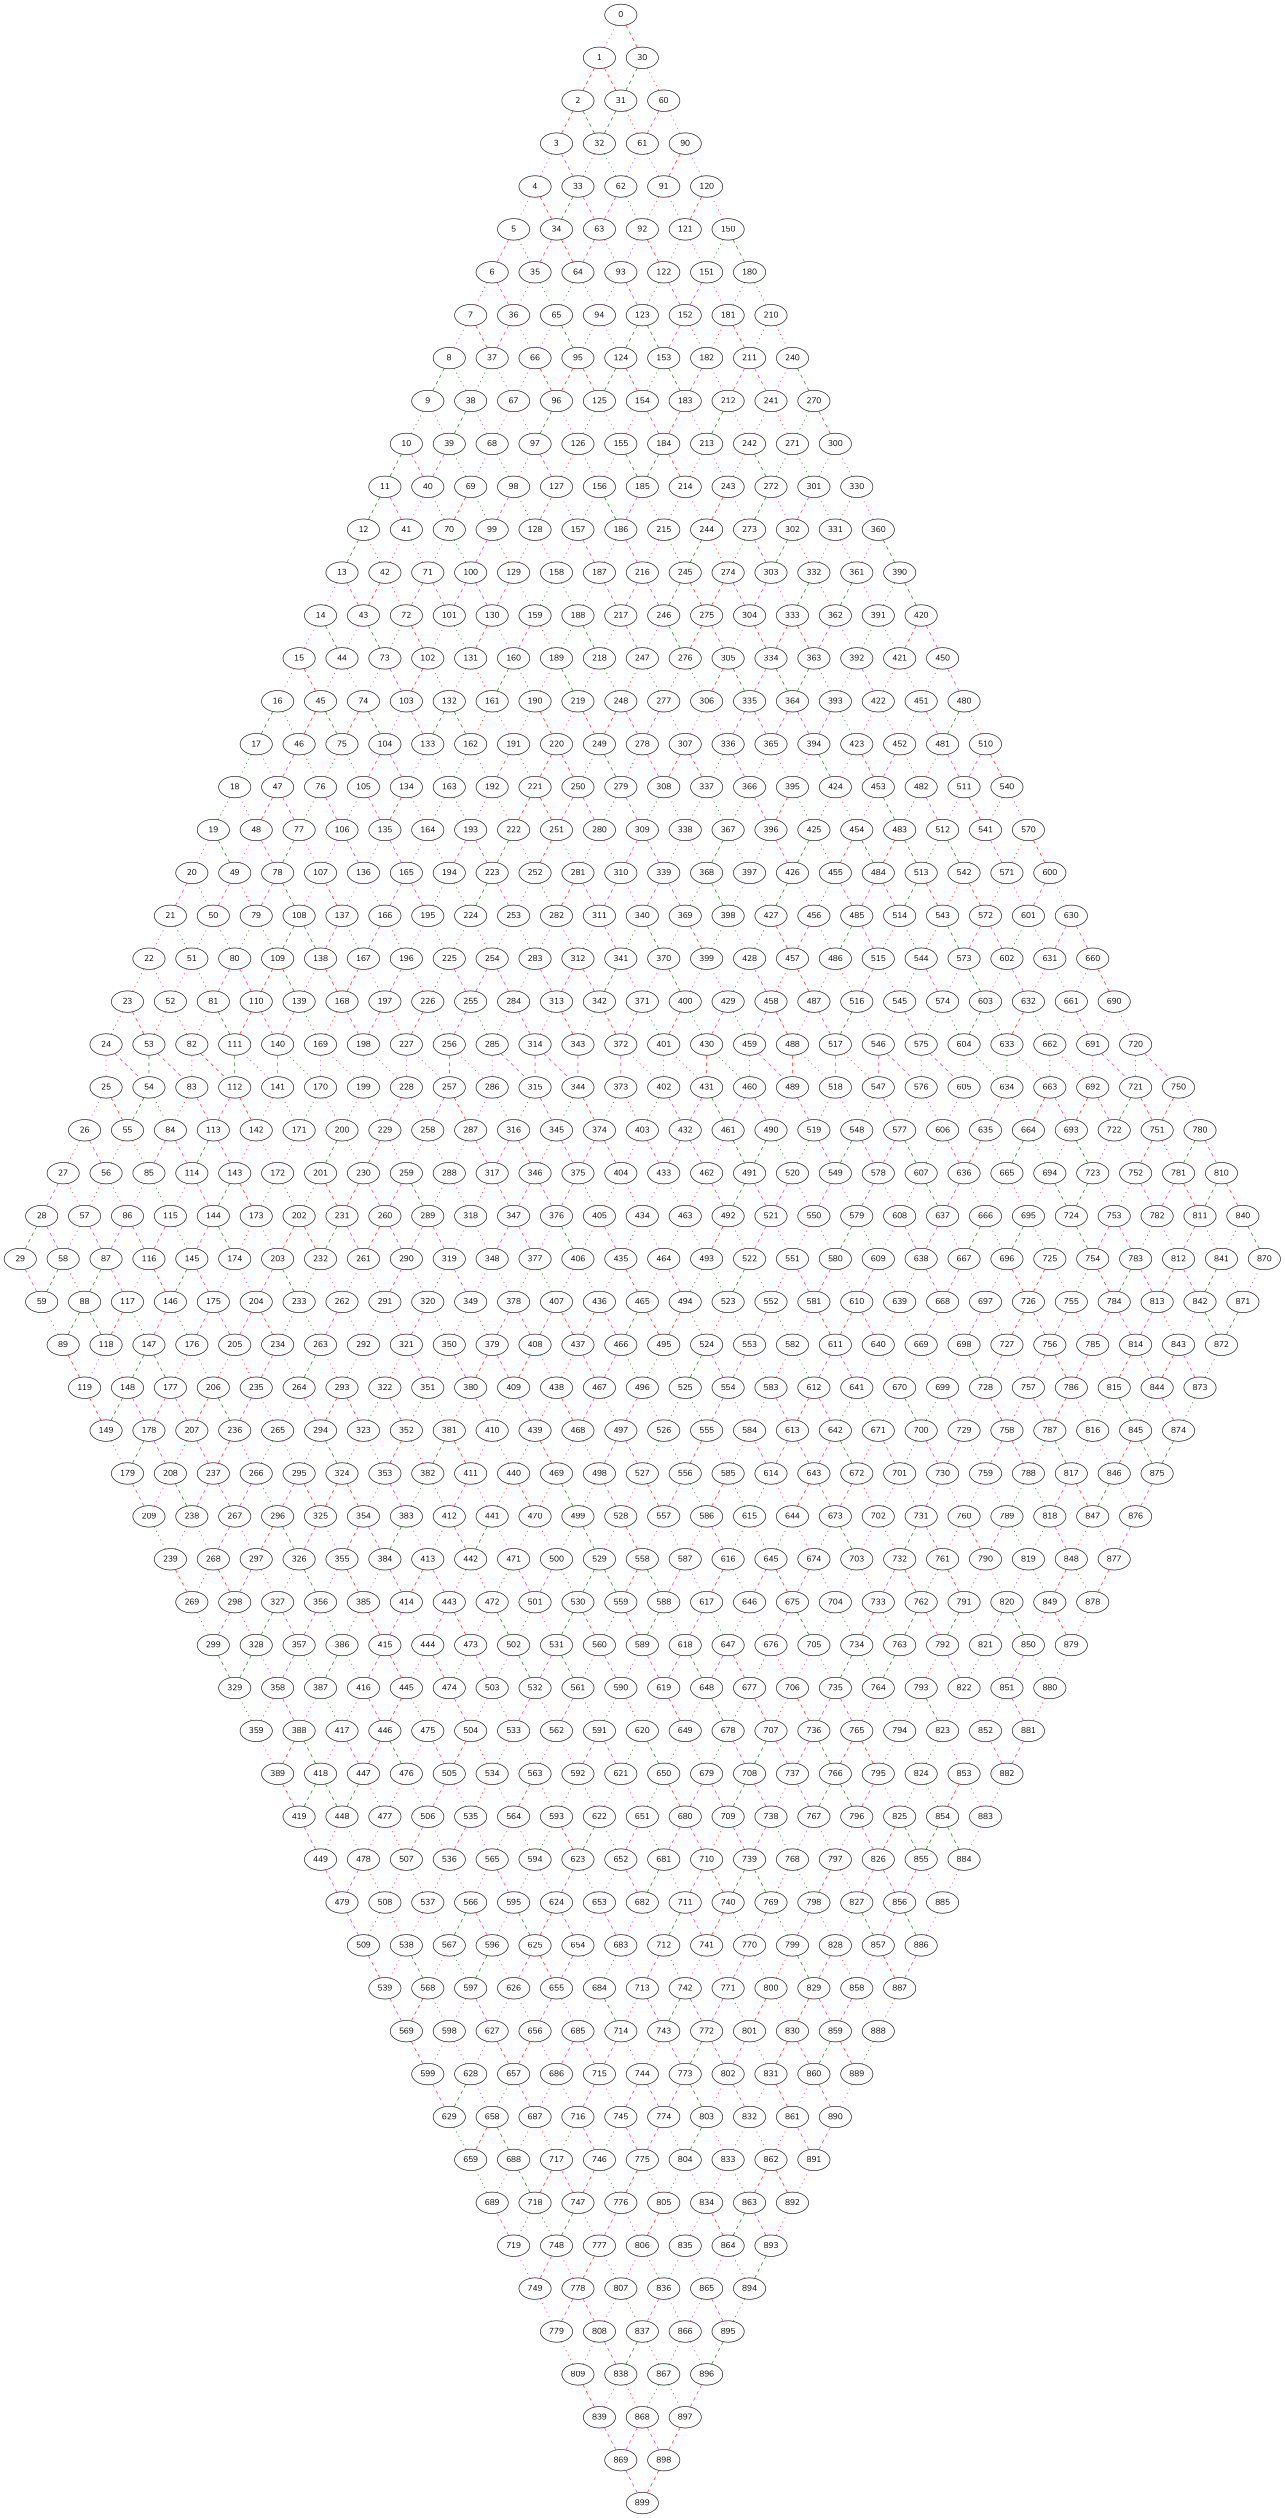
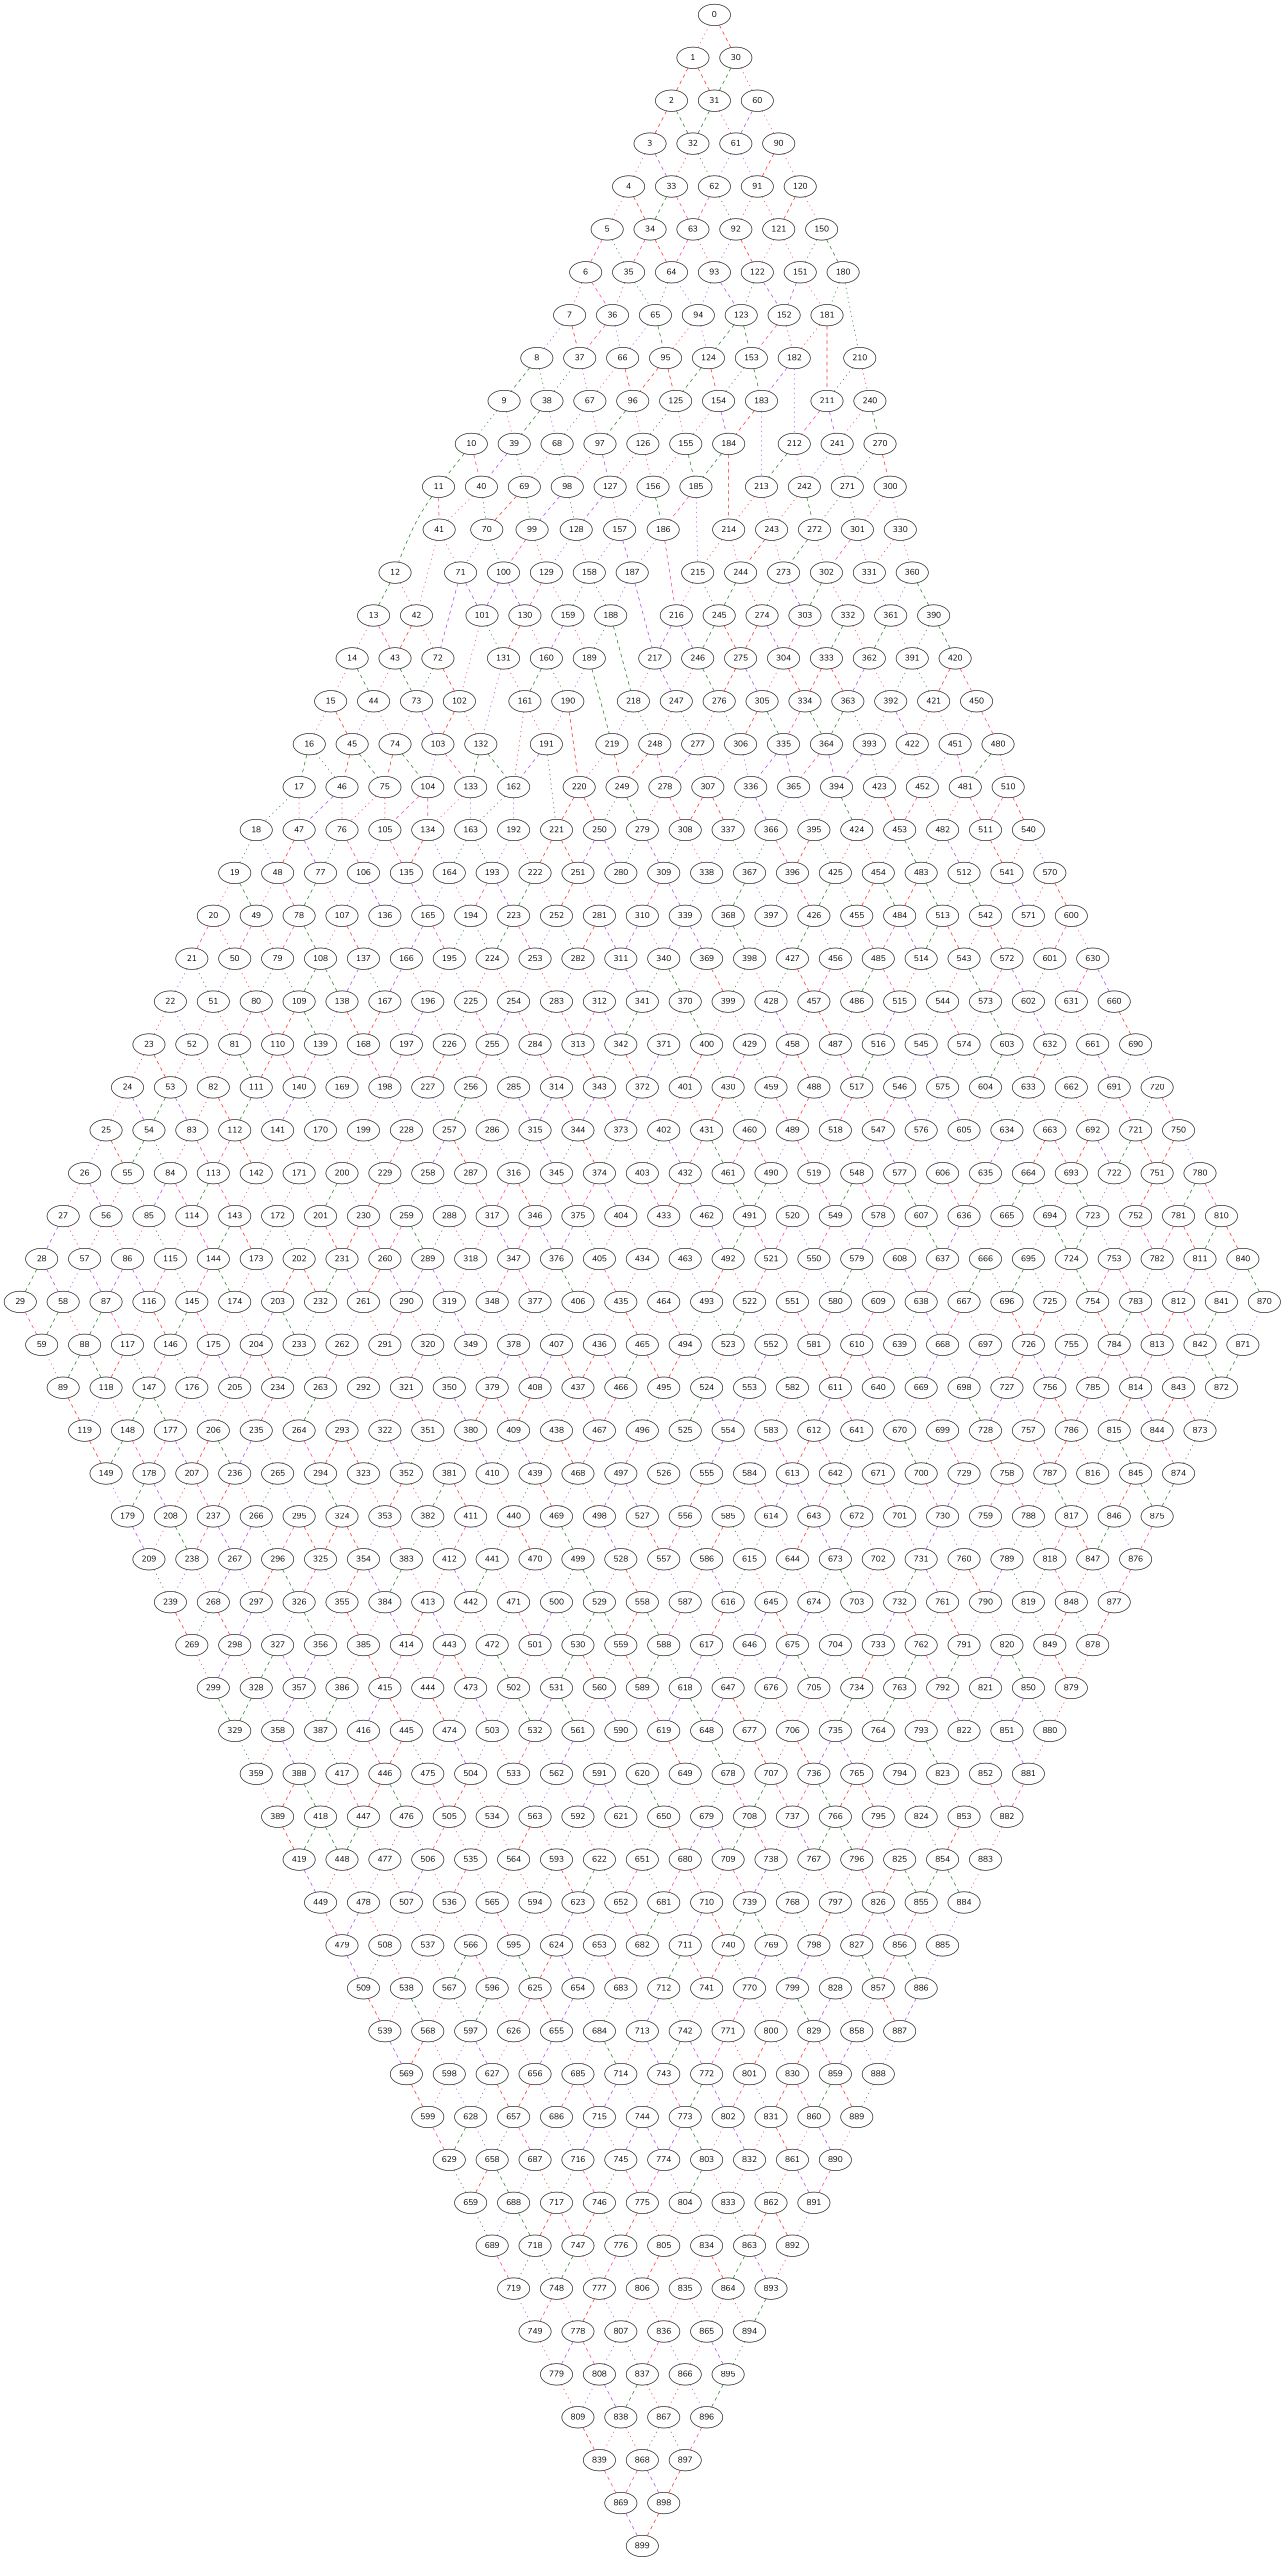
edge "191" -- "192": now "191" -- "162"
edge "343" -- "373": added
